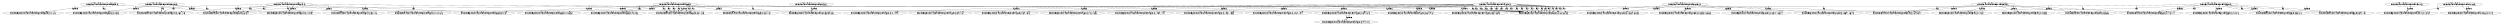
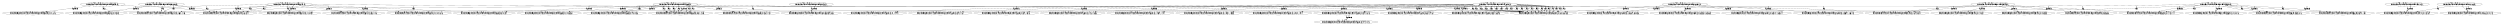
edge "rootNode@lacuna_cache/exported_r9j82m.js:," -> "FunctionExpression@lacuna_cache/cache_r9j82m.js:8344,9767": reversed
